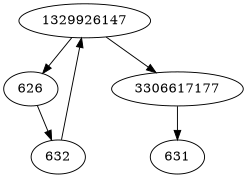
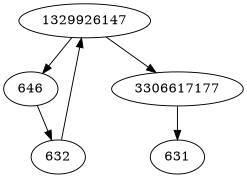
node "626": label "626" -> "646"
